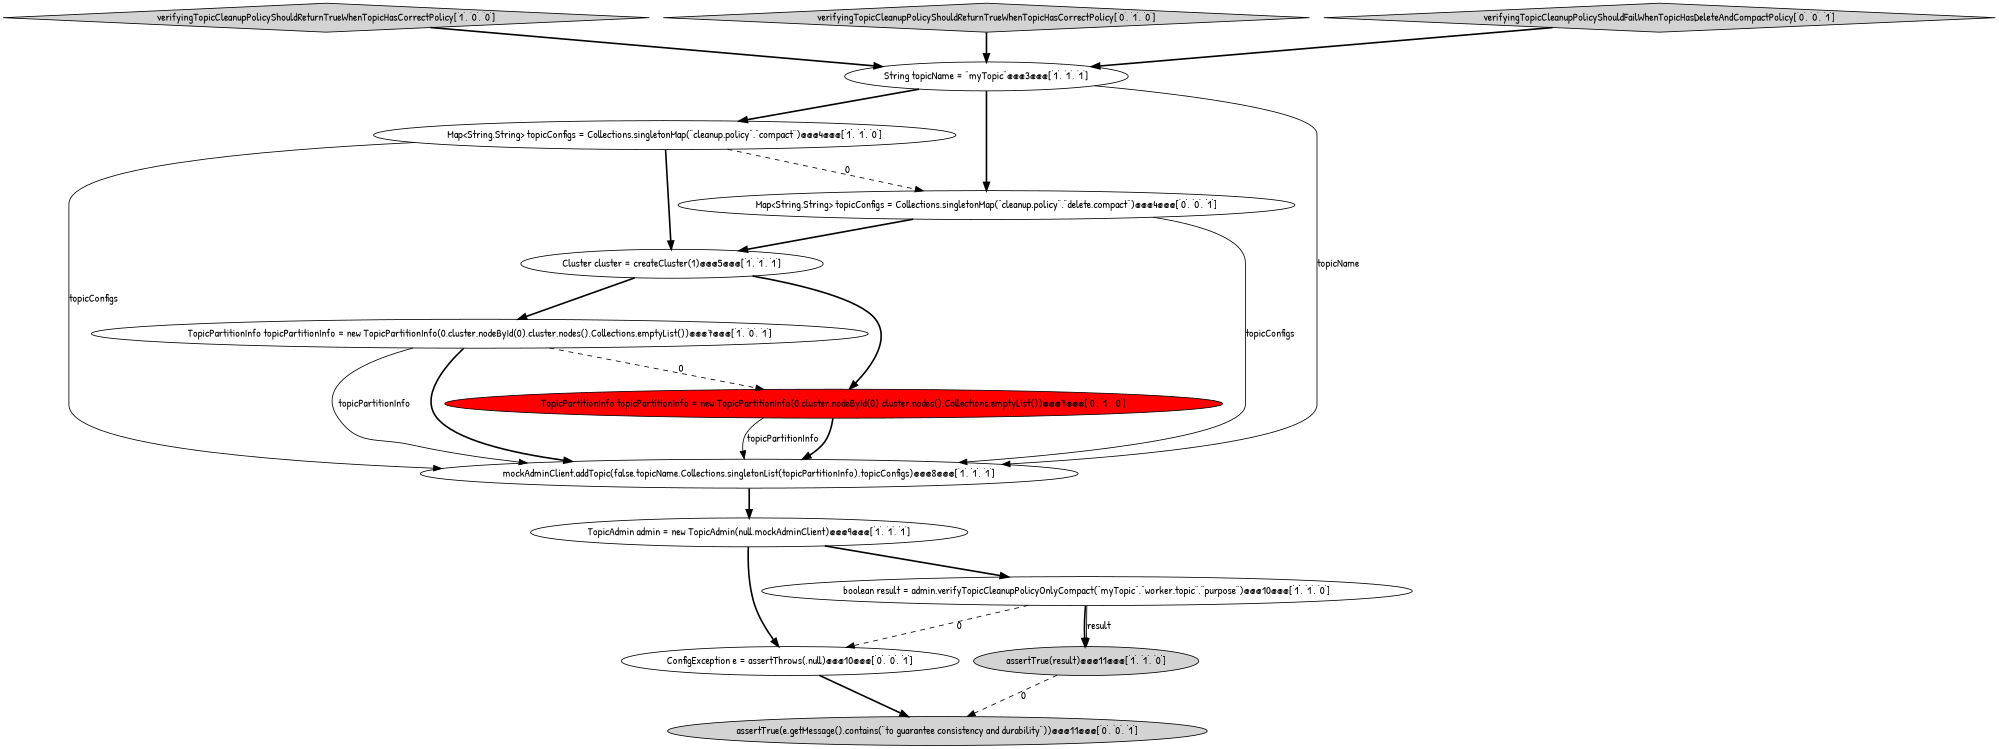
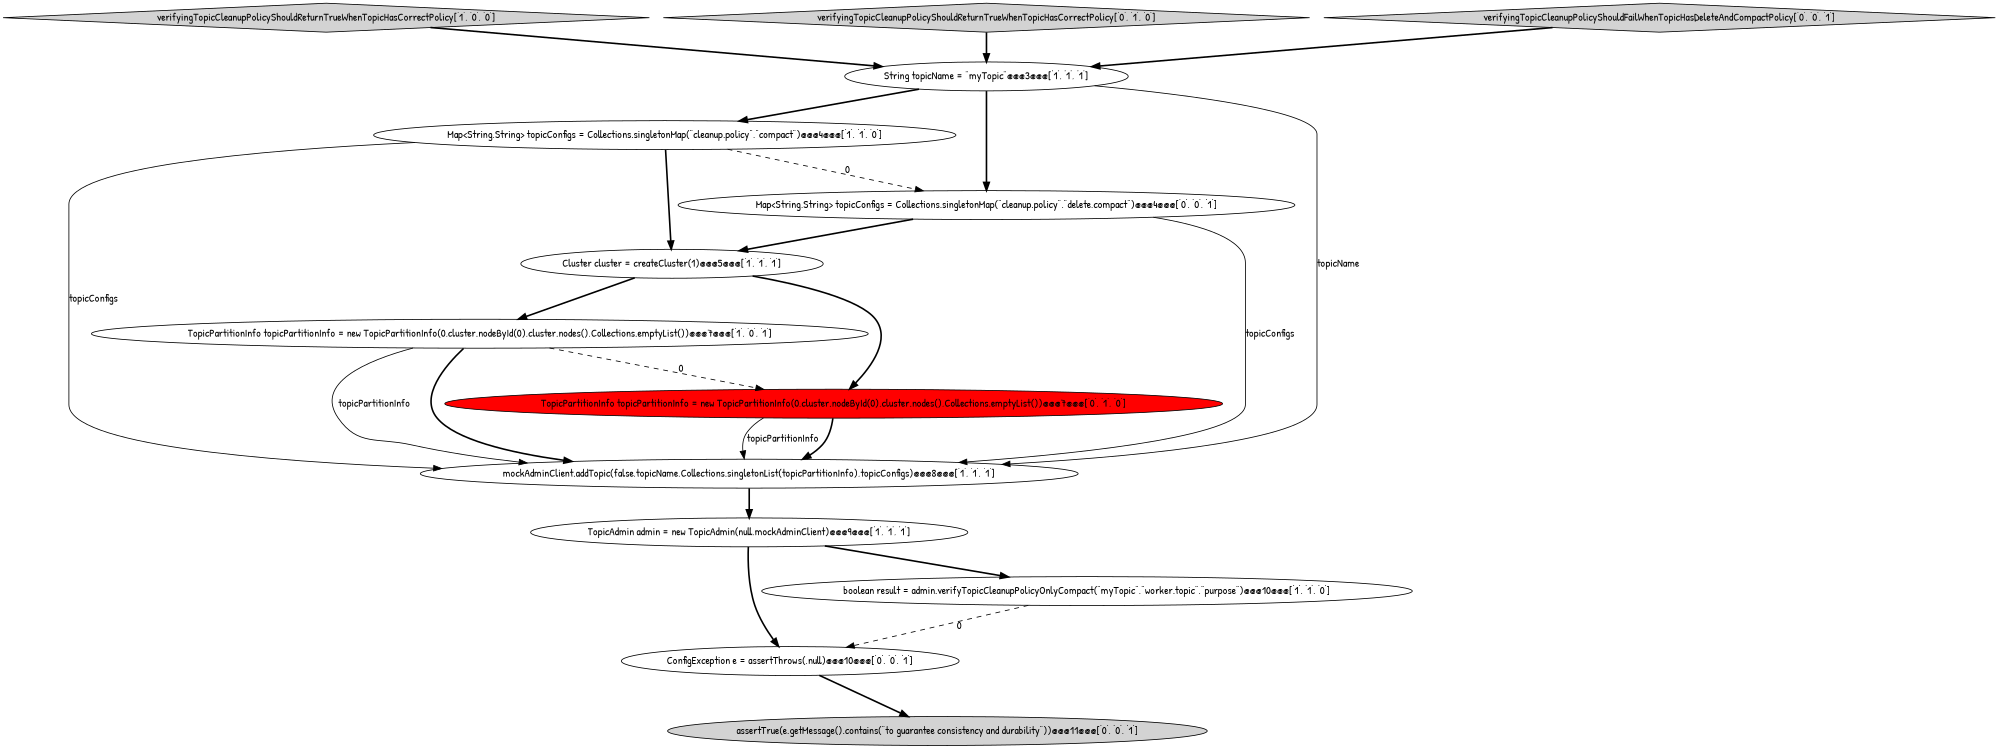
node "assertTrue(result)@@@11@@@['1', '1', '0']": removed
